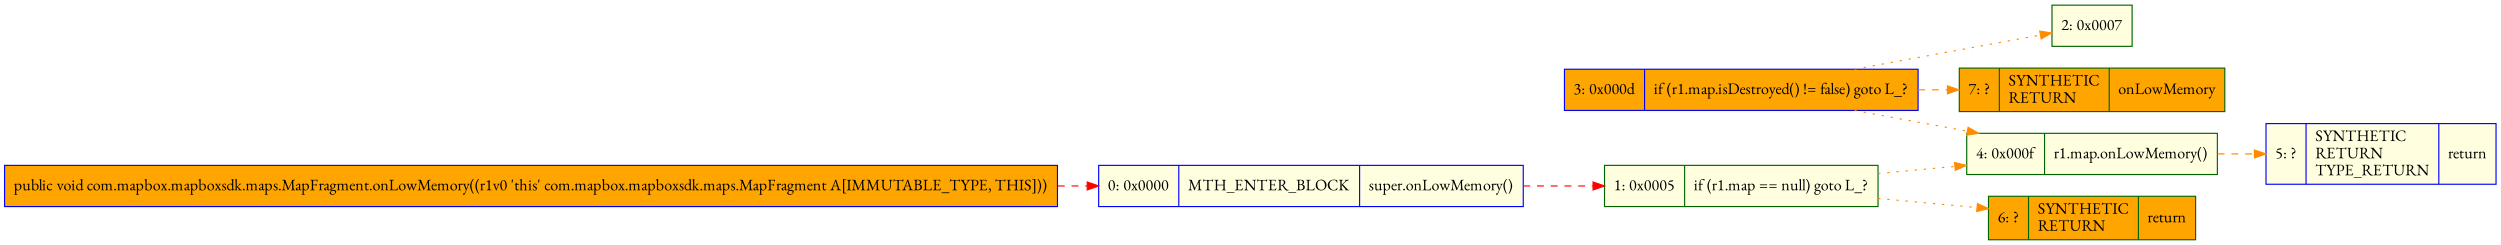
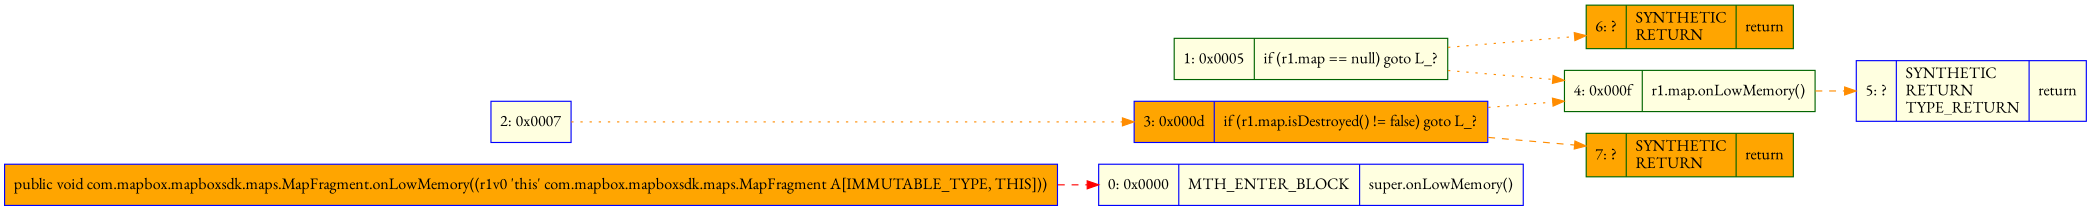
node "2: 0x0007": color darkgreen -> blue
edge "3: 0x000d" -> "2: 0x0007": reversed
node "7: ?": text "onLowMemory" -> "return"
edge "0: 0x0000" -> "1: 0x0005": removed
